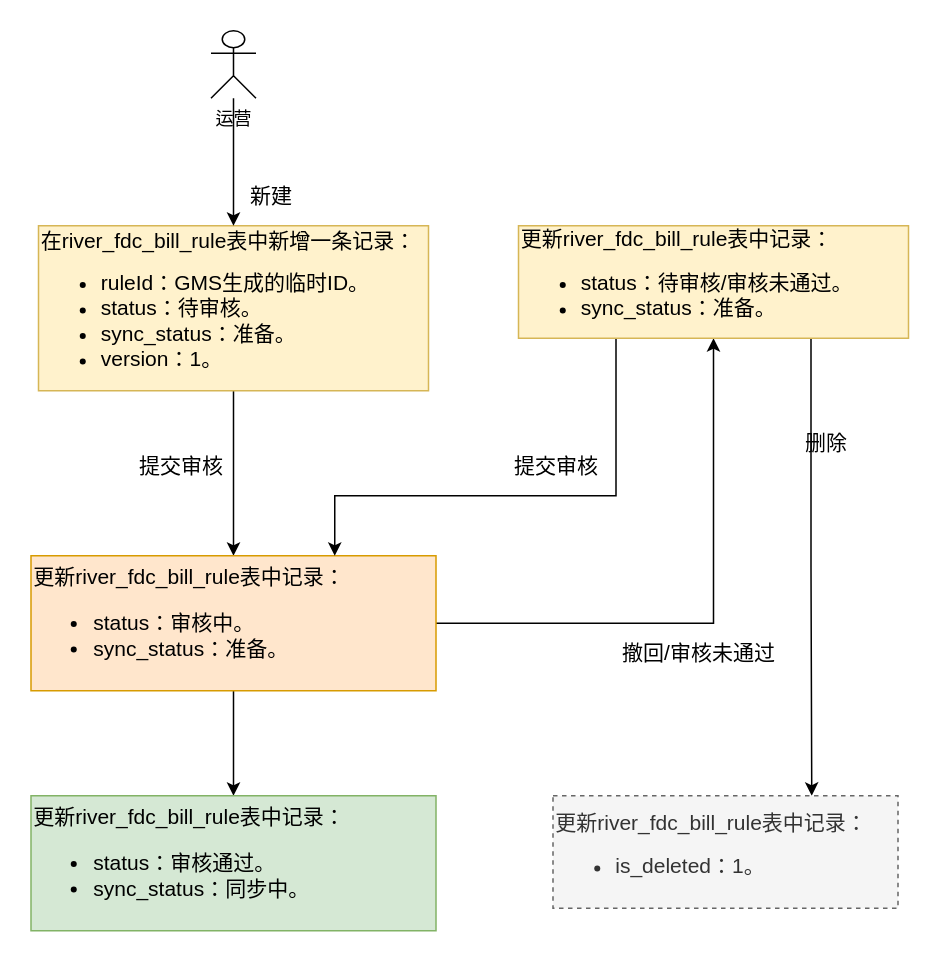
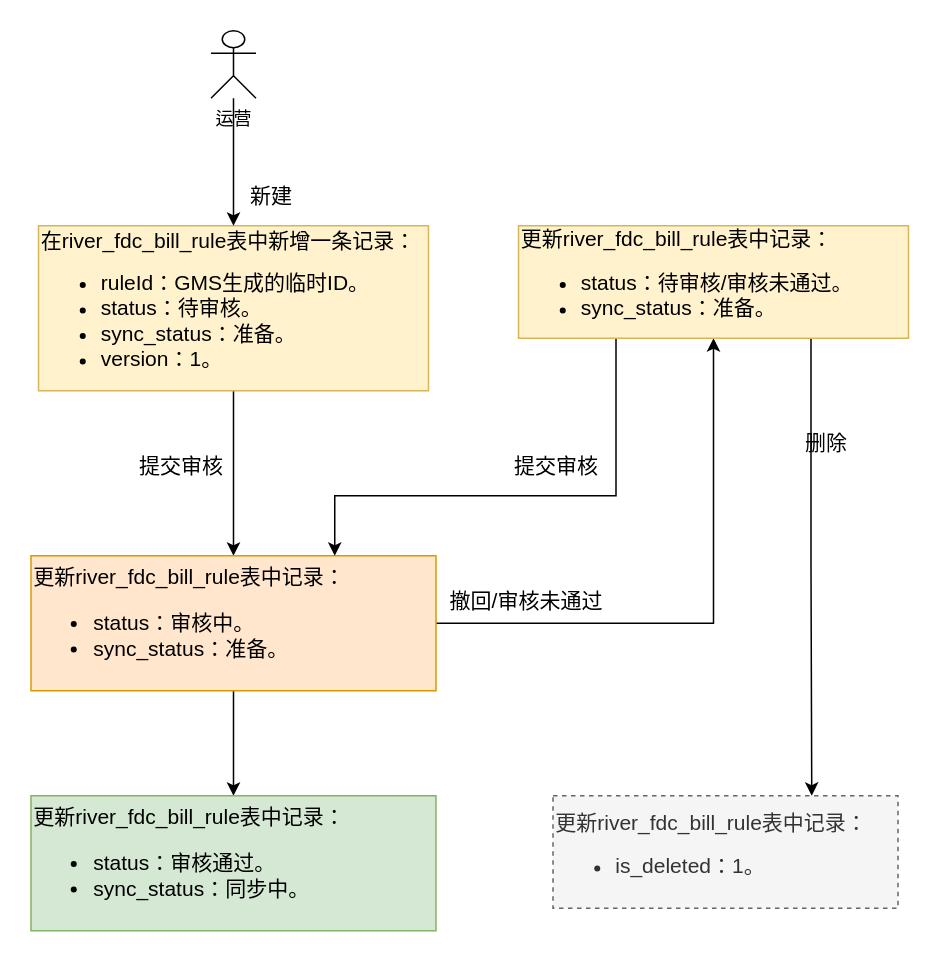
node "撤回/审核未通过": moved (698, 653) -> (526, 601)
